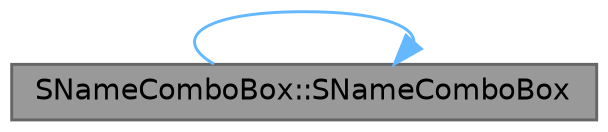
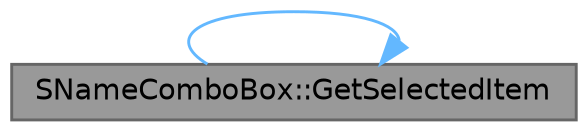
node "SNameComboBox::SNameComboBox": label "SNameComboBox::SNameComboBox" -> "SNameComboBox::GetSelectedItem"
